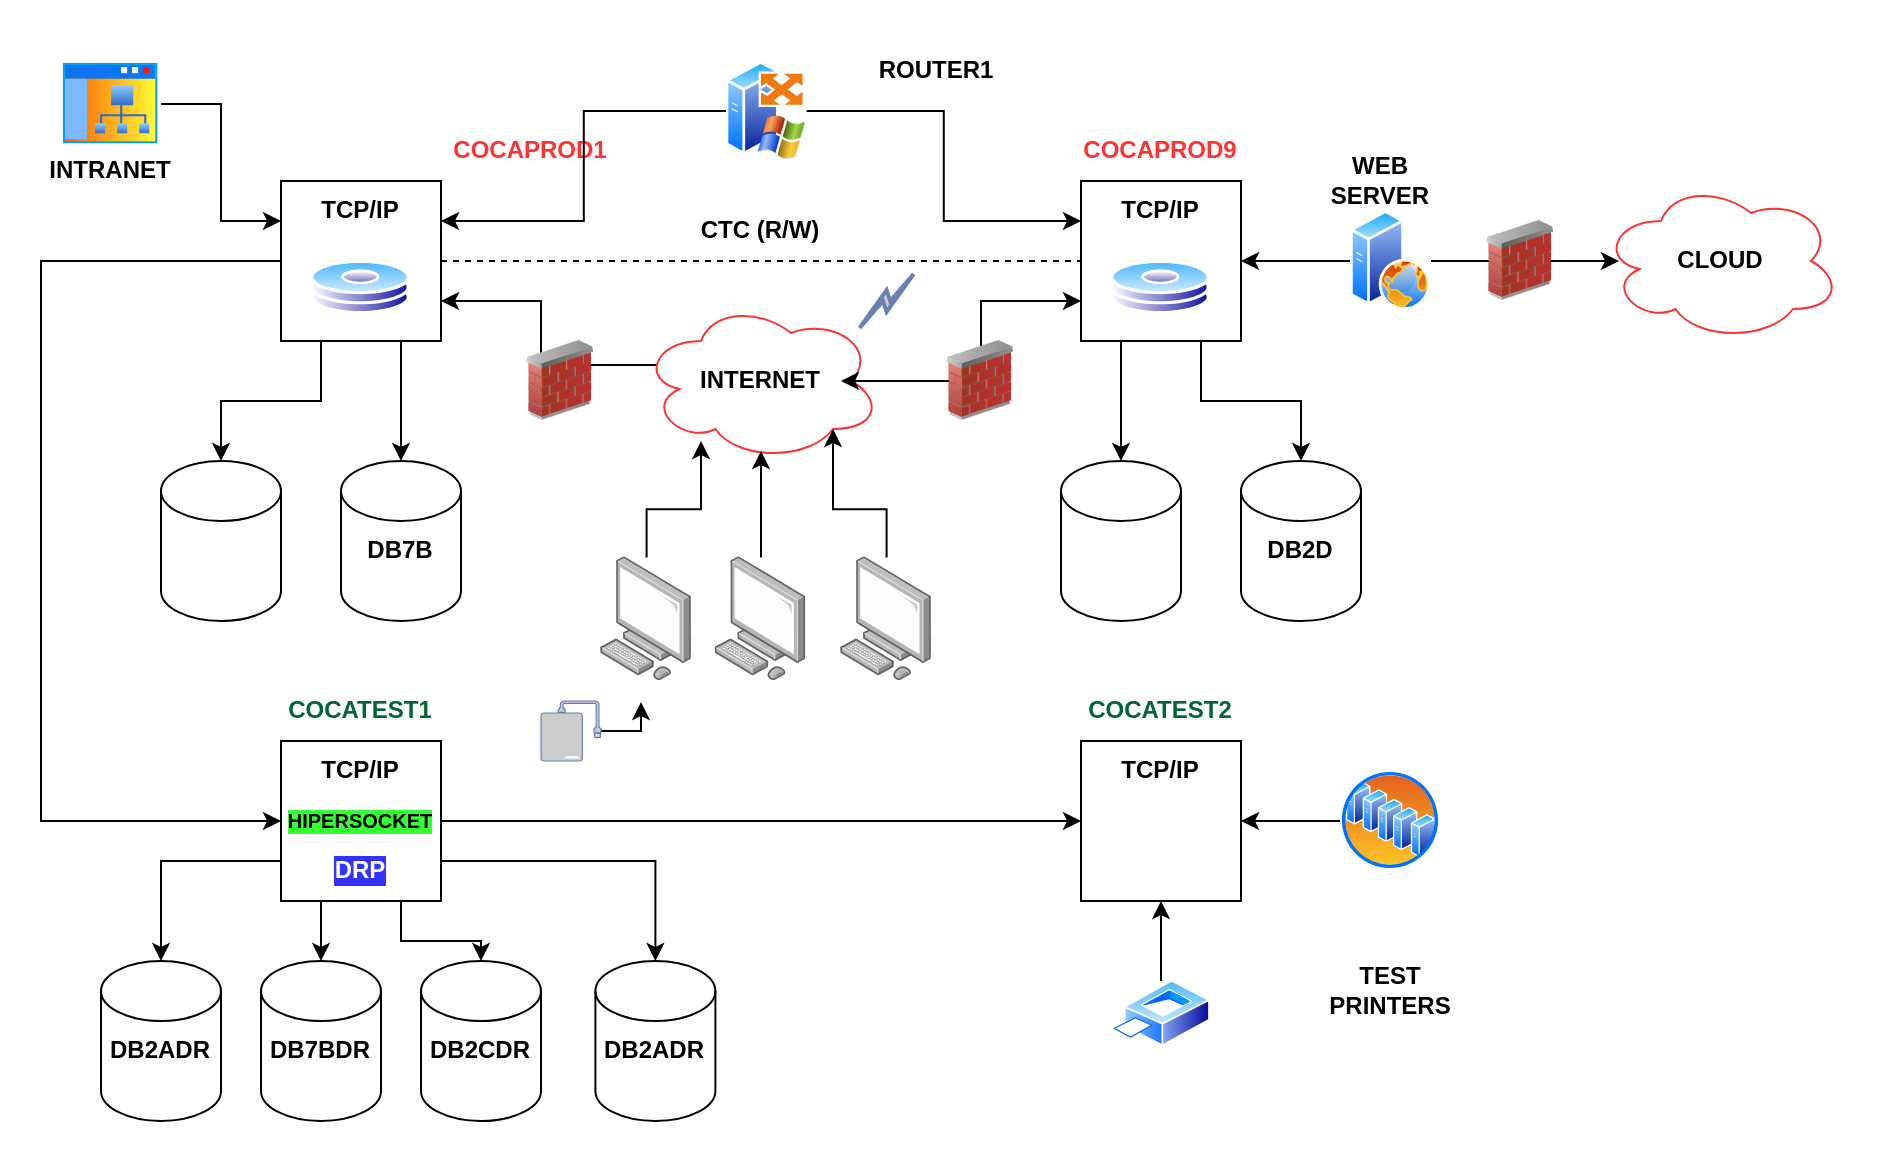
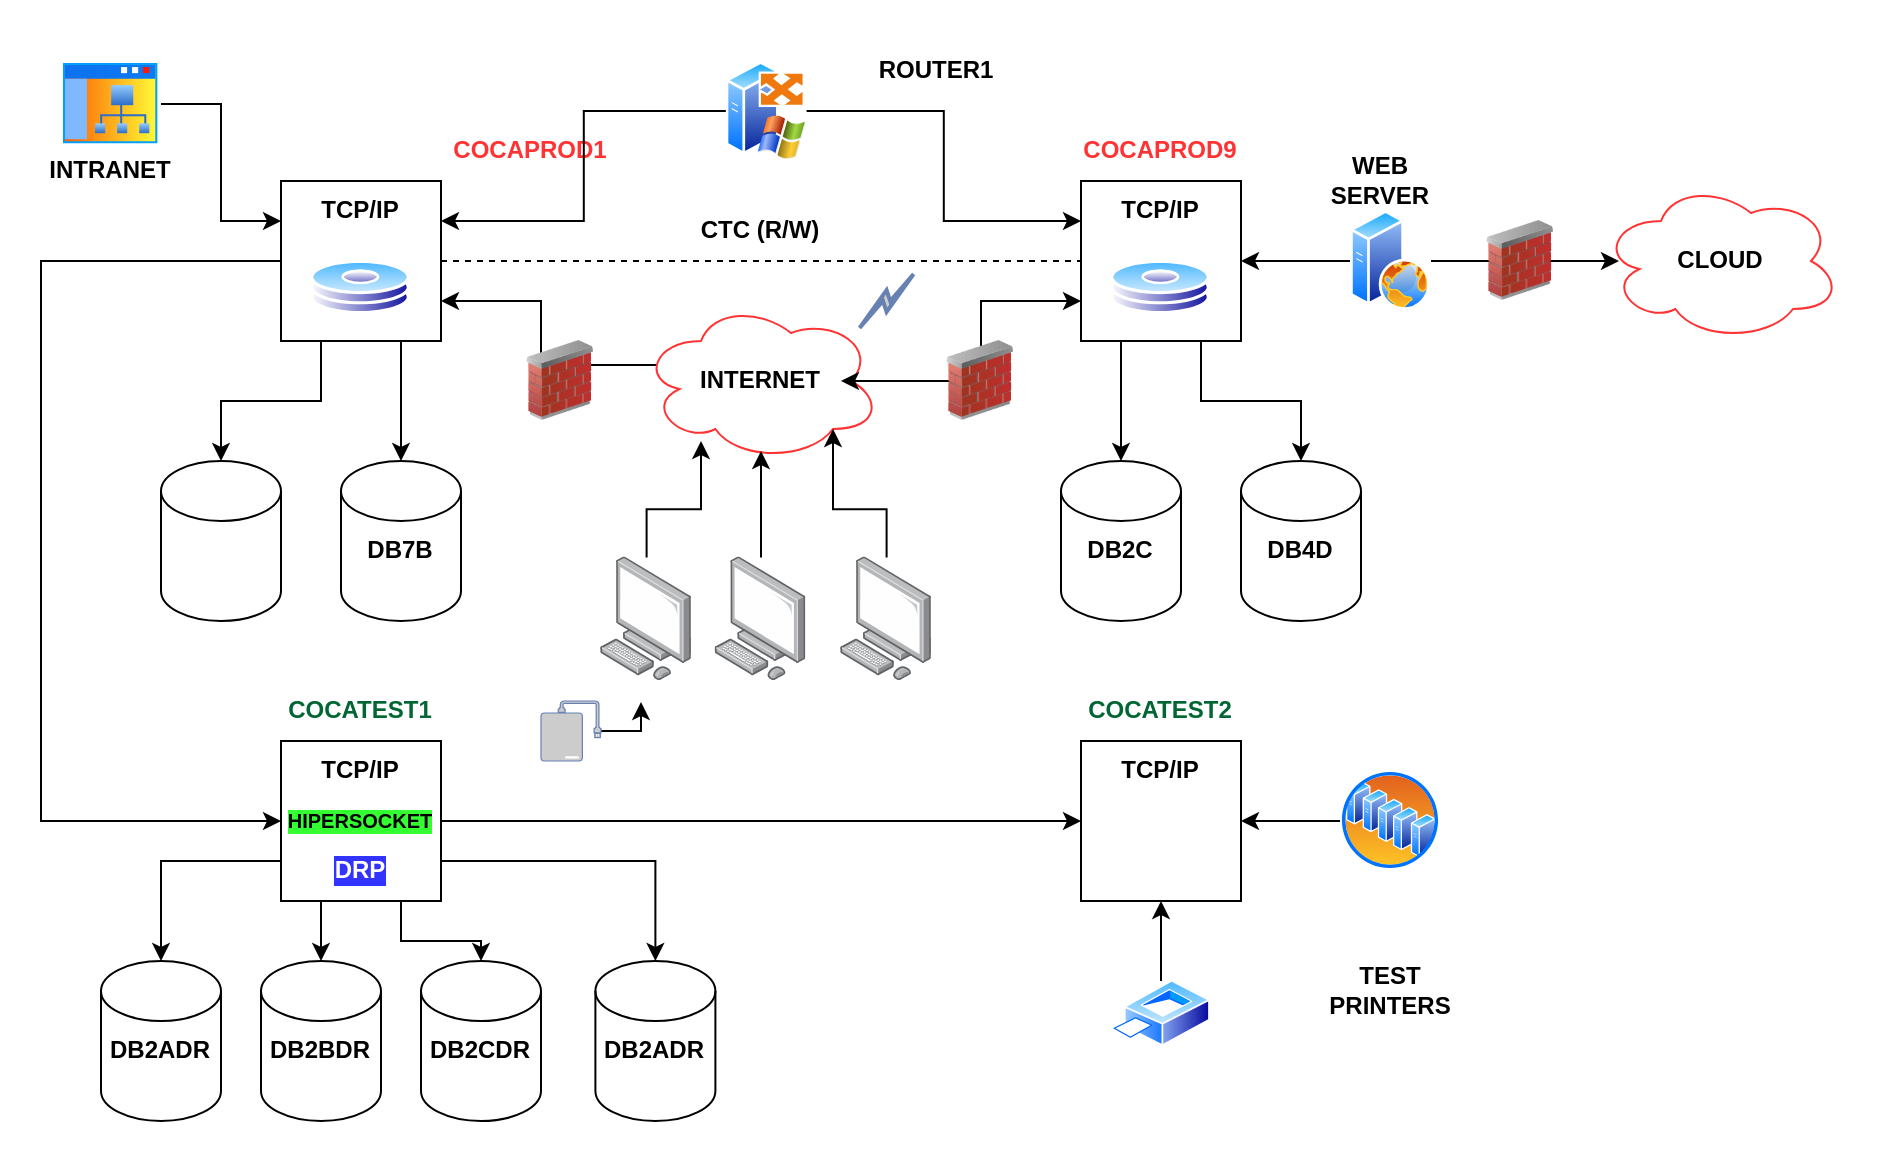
node "DB2C": added
node "DB2D": label "DB2D" -> "DB4D"
node "DB7BDR": label "DB7BDR" -> "DB2BDR"
